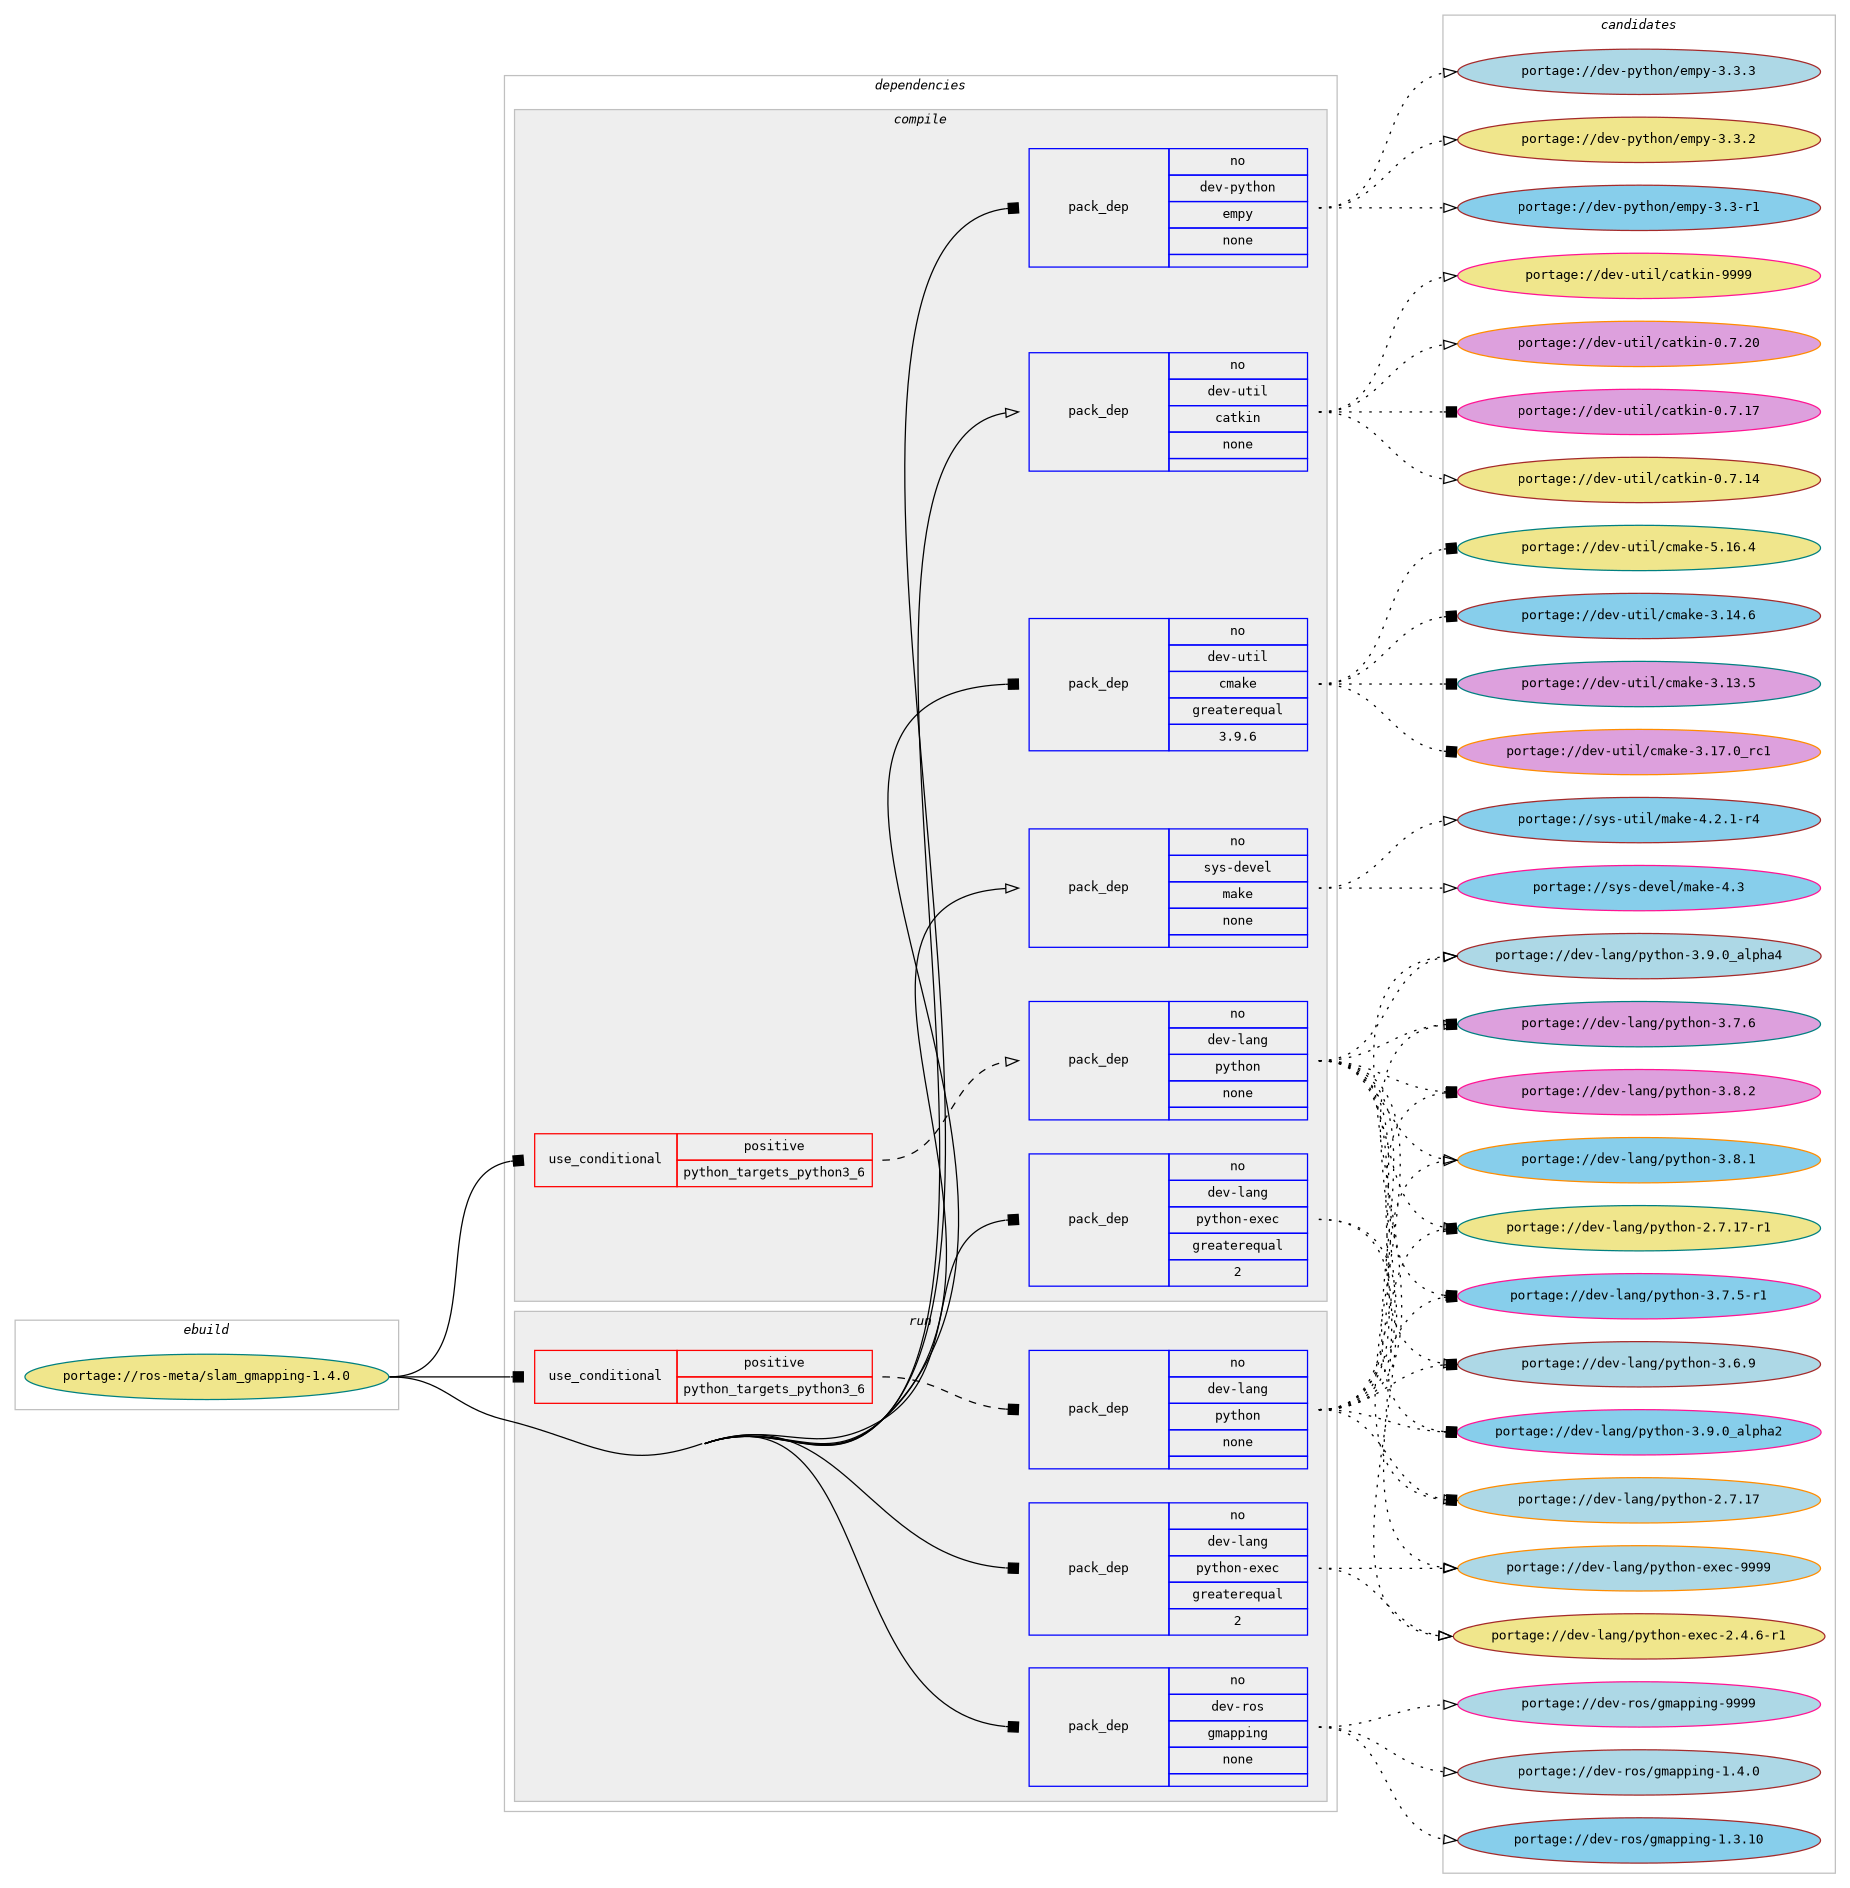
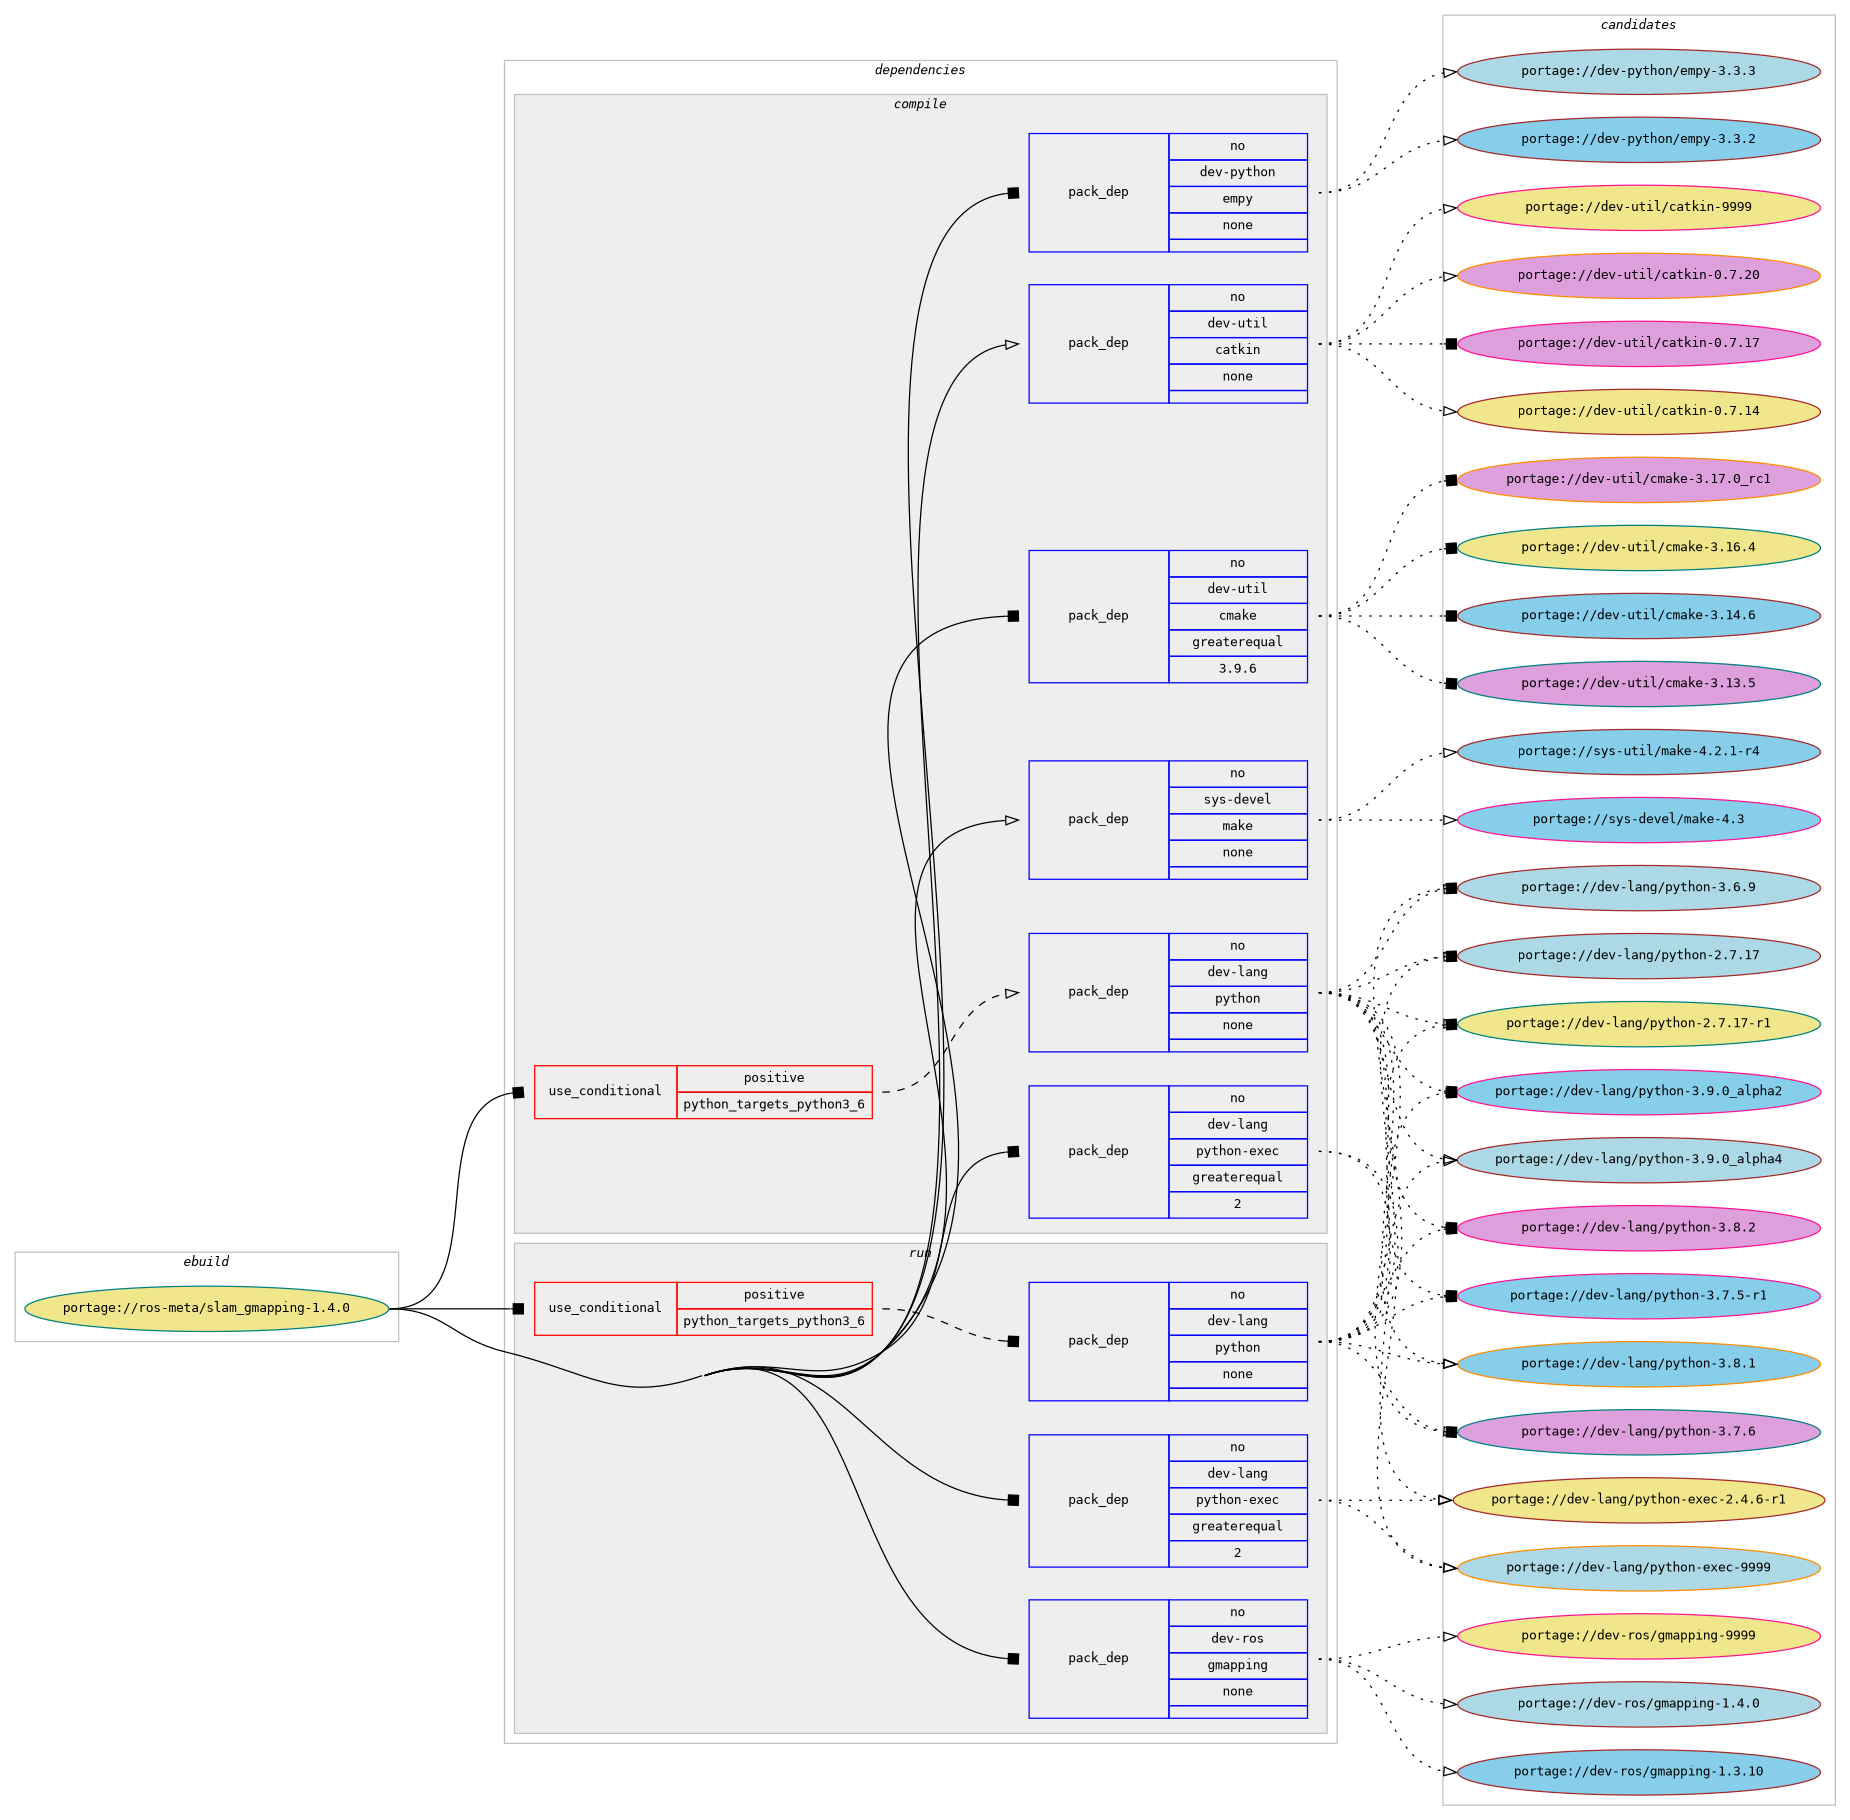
node "portage://dev-python/empy-3.3.2": fillcolor khaki -> skyblue
node "portage://dev-python/empy-3.3-r1": removed
node "portage://dev-util/cmake-5.16.4": label "portage://dev-util/cmake-5.16.4" -> "portage://dev-util/cmake-3.16.4"
node "portage://dev-lang/python-2.7.17": color darkorange -> brown
node "portage://dev-ros/gmapping-9999": fillcolor lightblue -> khaki
